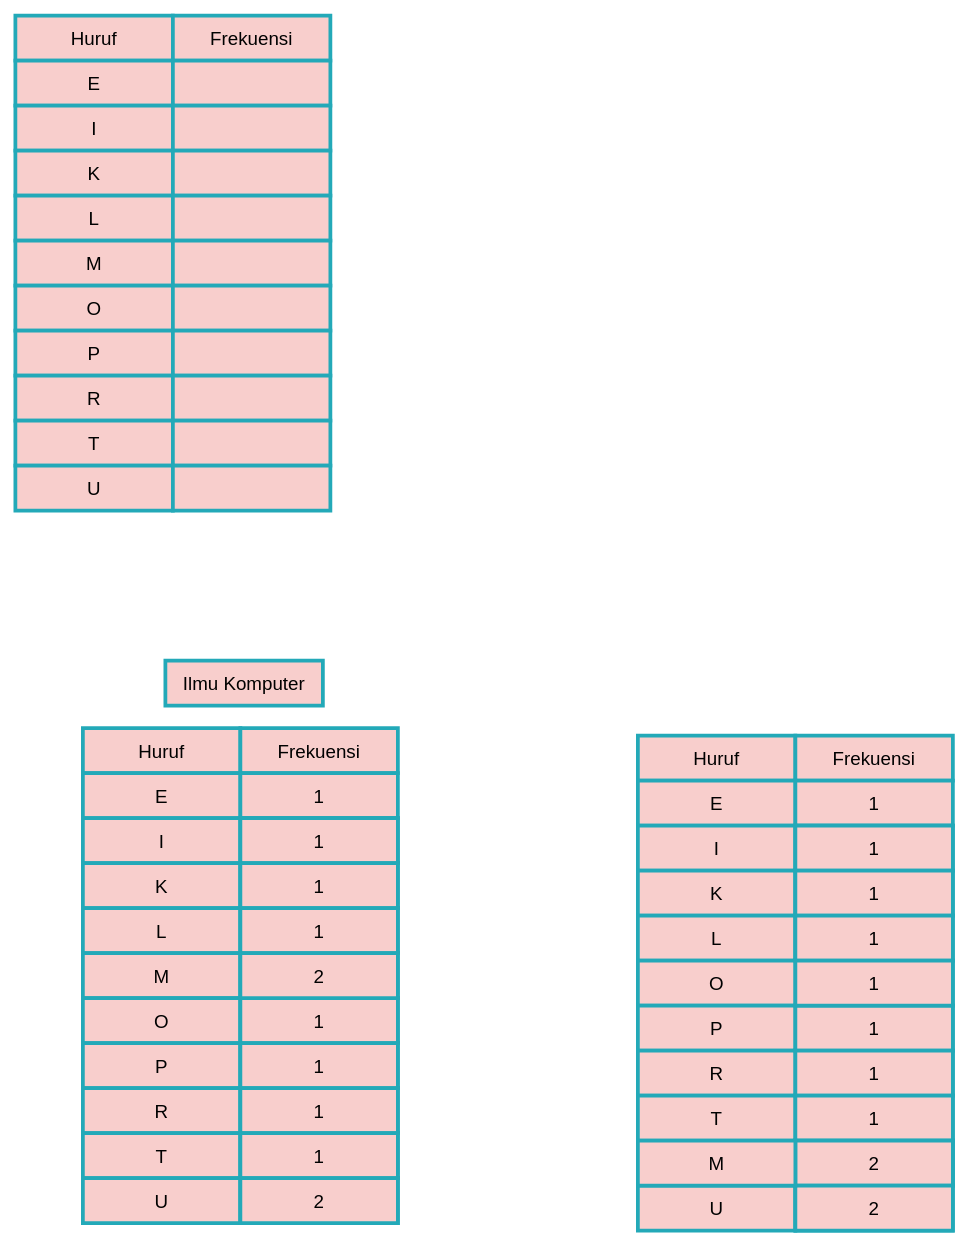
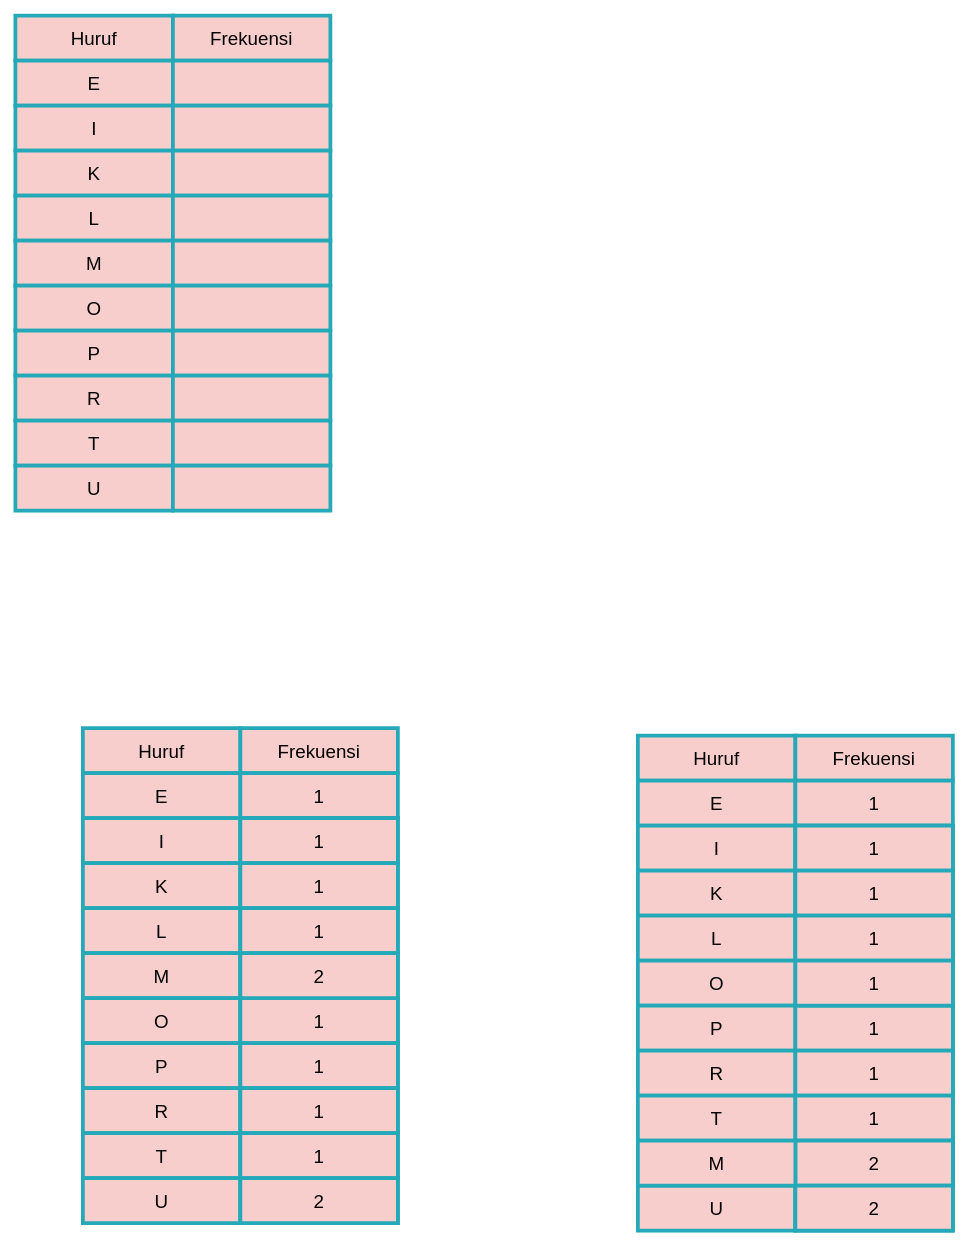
node "Ilmu Komputer": removed
